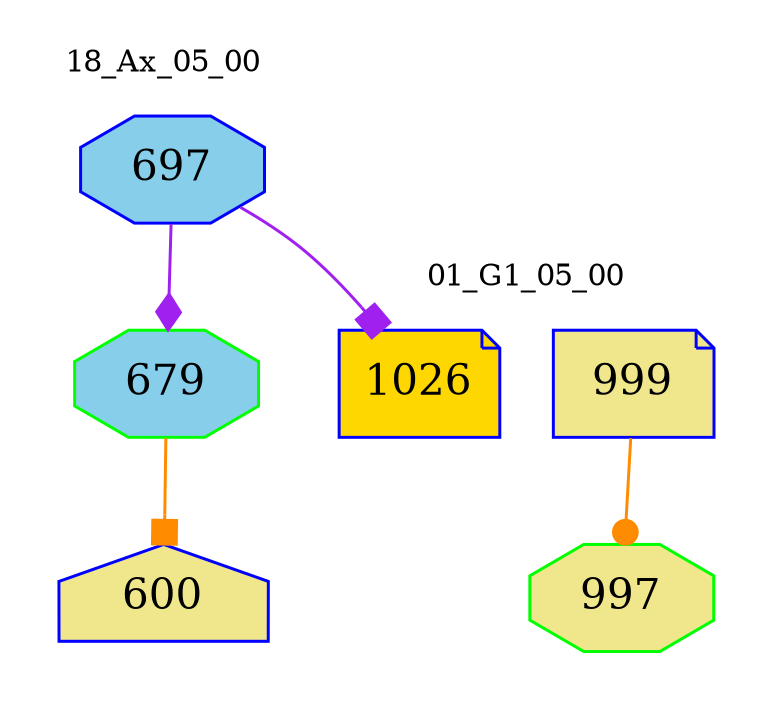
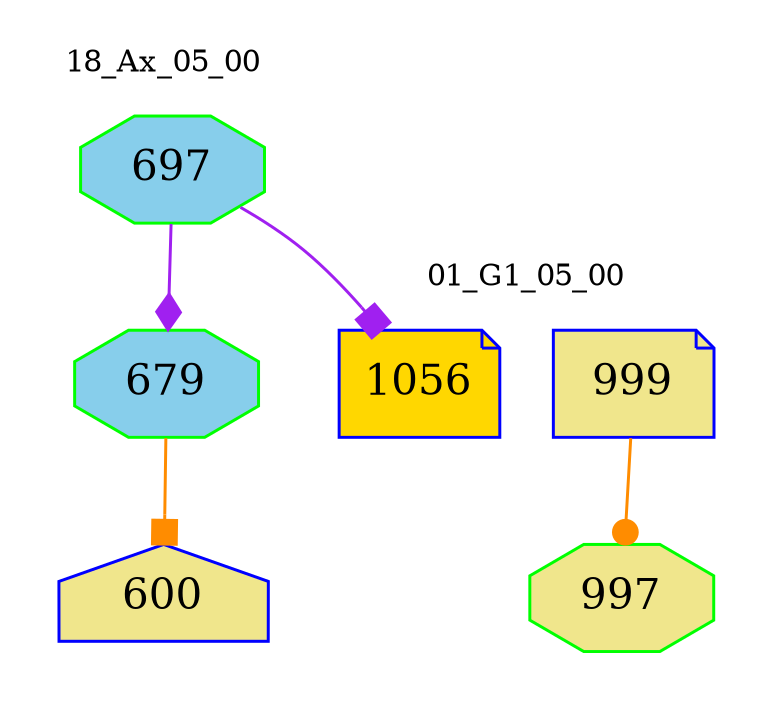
node "697": color blue -> green
node "1026": label "1026" -> "1056"
